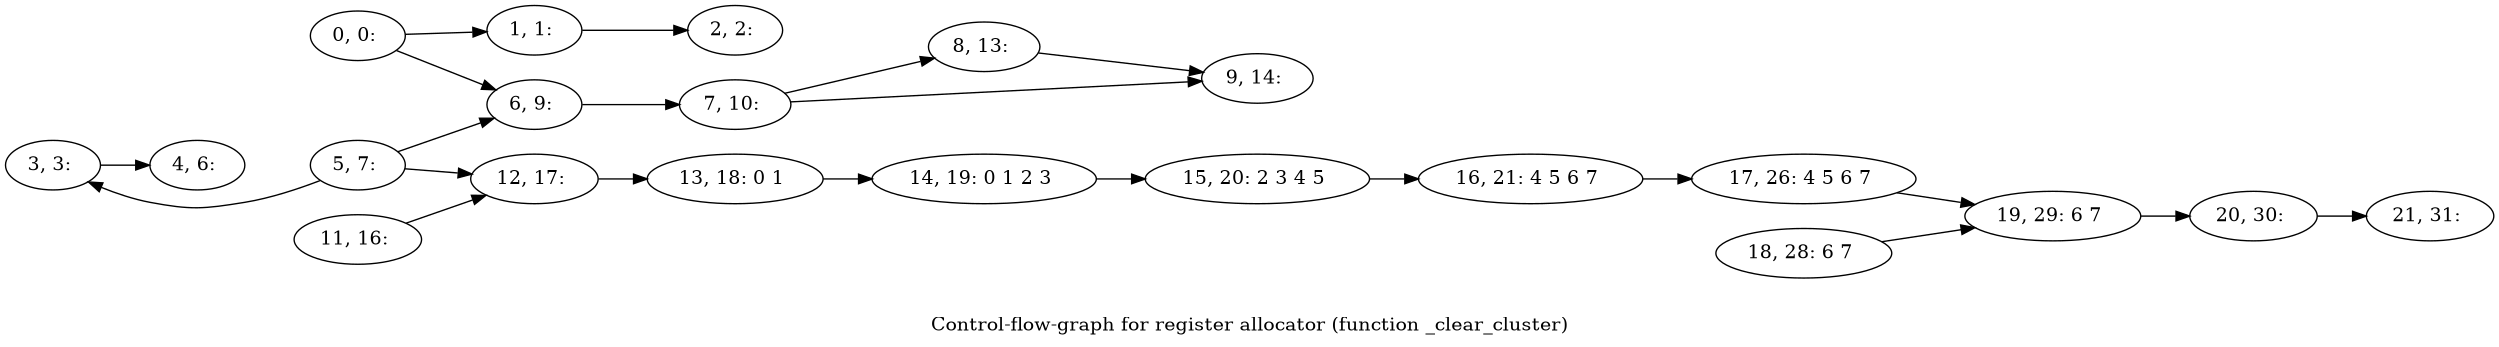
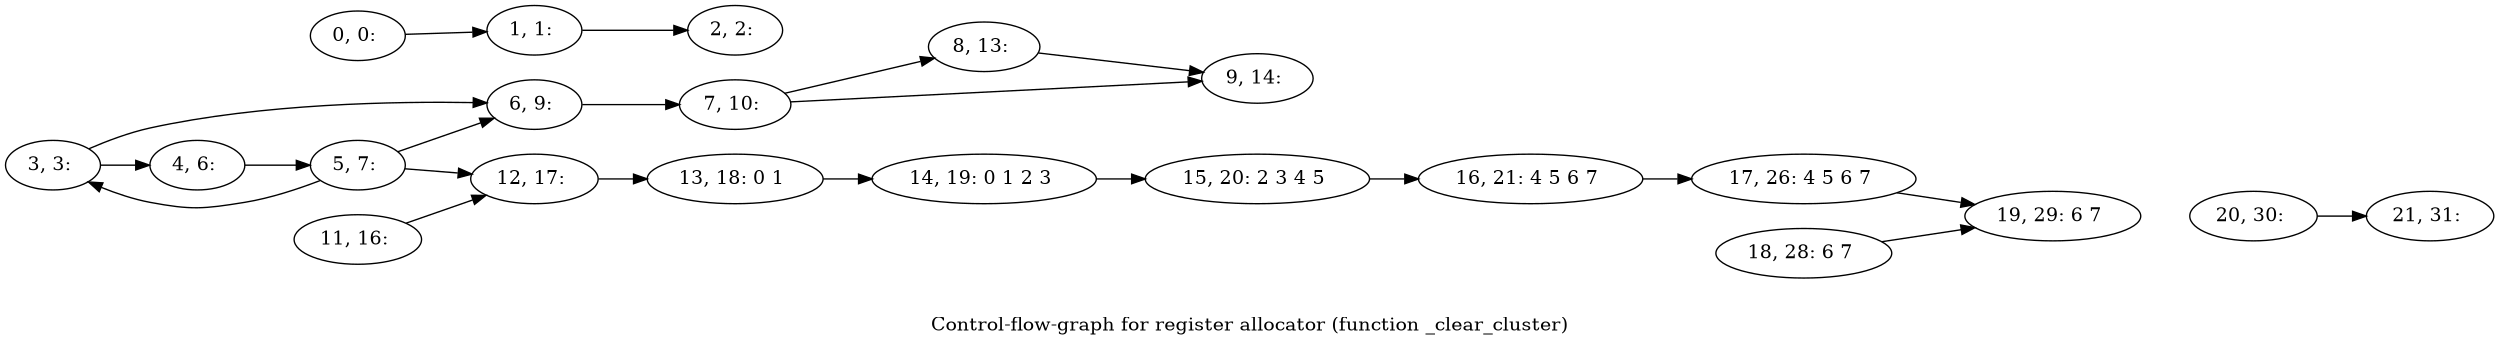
edge "0, 0:" -> "6, 9:": now "3, 3:" -> "6, 9:"
edge "4, 6:" -> "5, 7:": added
edge "19, 29: 6 7" -> "20, 30:": removed
